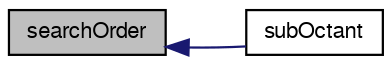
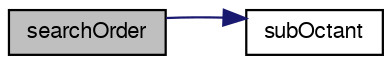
edge "subOctant" -> "searchOrder": reversed
